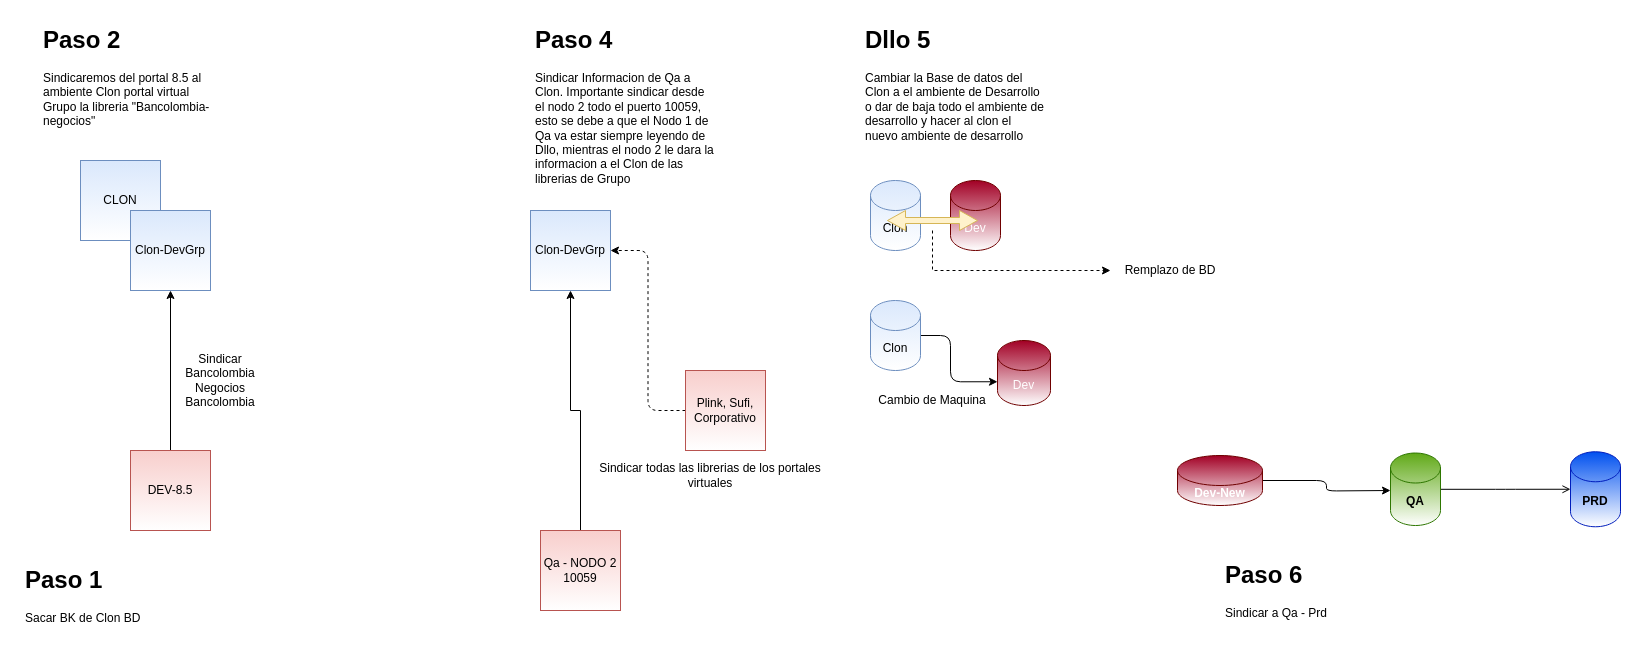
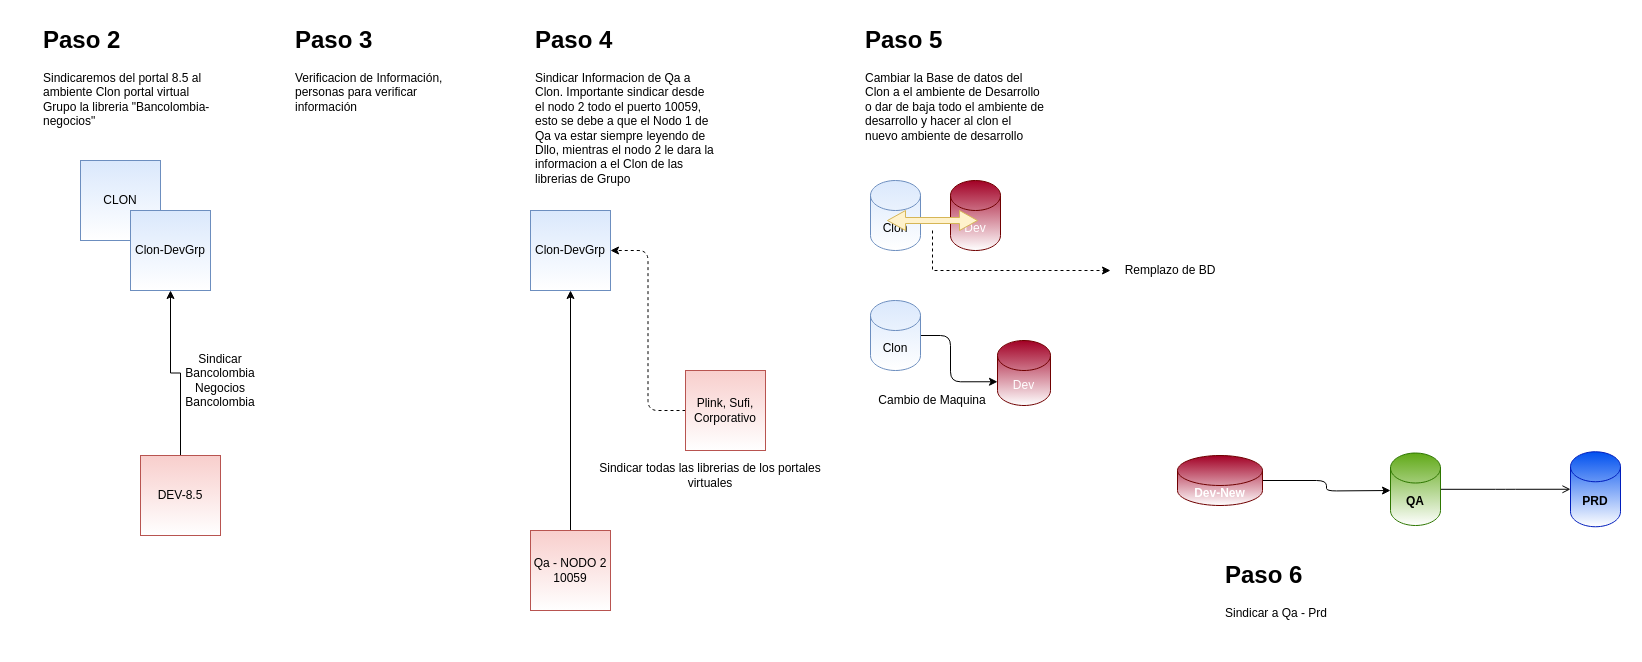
node "Dllo 5Cambiar la Base de datos del Clon a el ambiente de Desarrollo o dar de baja todo el ambiente de desarrollo y hacer al clon el nuevo ambiente de desarrollo": label "Dllo 5Cambiar la Base de datos del Clon a el ambiente de Desarrollo o dar de baja todo el ambiente de desarrollo y hacer al clon el nuevo ambiente de desarrollo" -> "Paso 5Cambiar la Base de datos del Clon a el ambiente de Desarrollo o dar de baja todo el ambiente de desarrollo y hacer al clon el nuevo ambiente de desarrollo"
node "Paso 3Verificacion de Información, personas para verificar información": added
node "DEV-8.5": moved (171, 491) -> (181, 496)
node "Qa - NODO 2 10059": moved (581, 571) -> (571, 571)
node "Paso 1Sacar BK de Clon BD": removed
